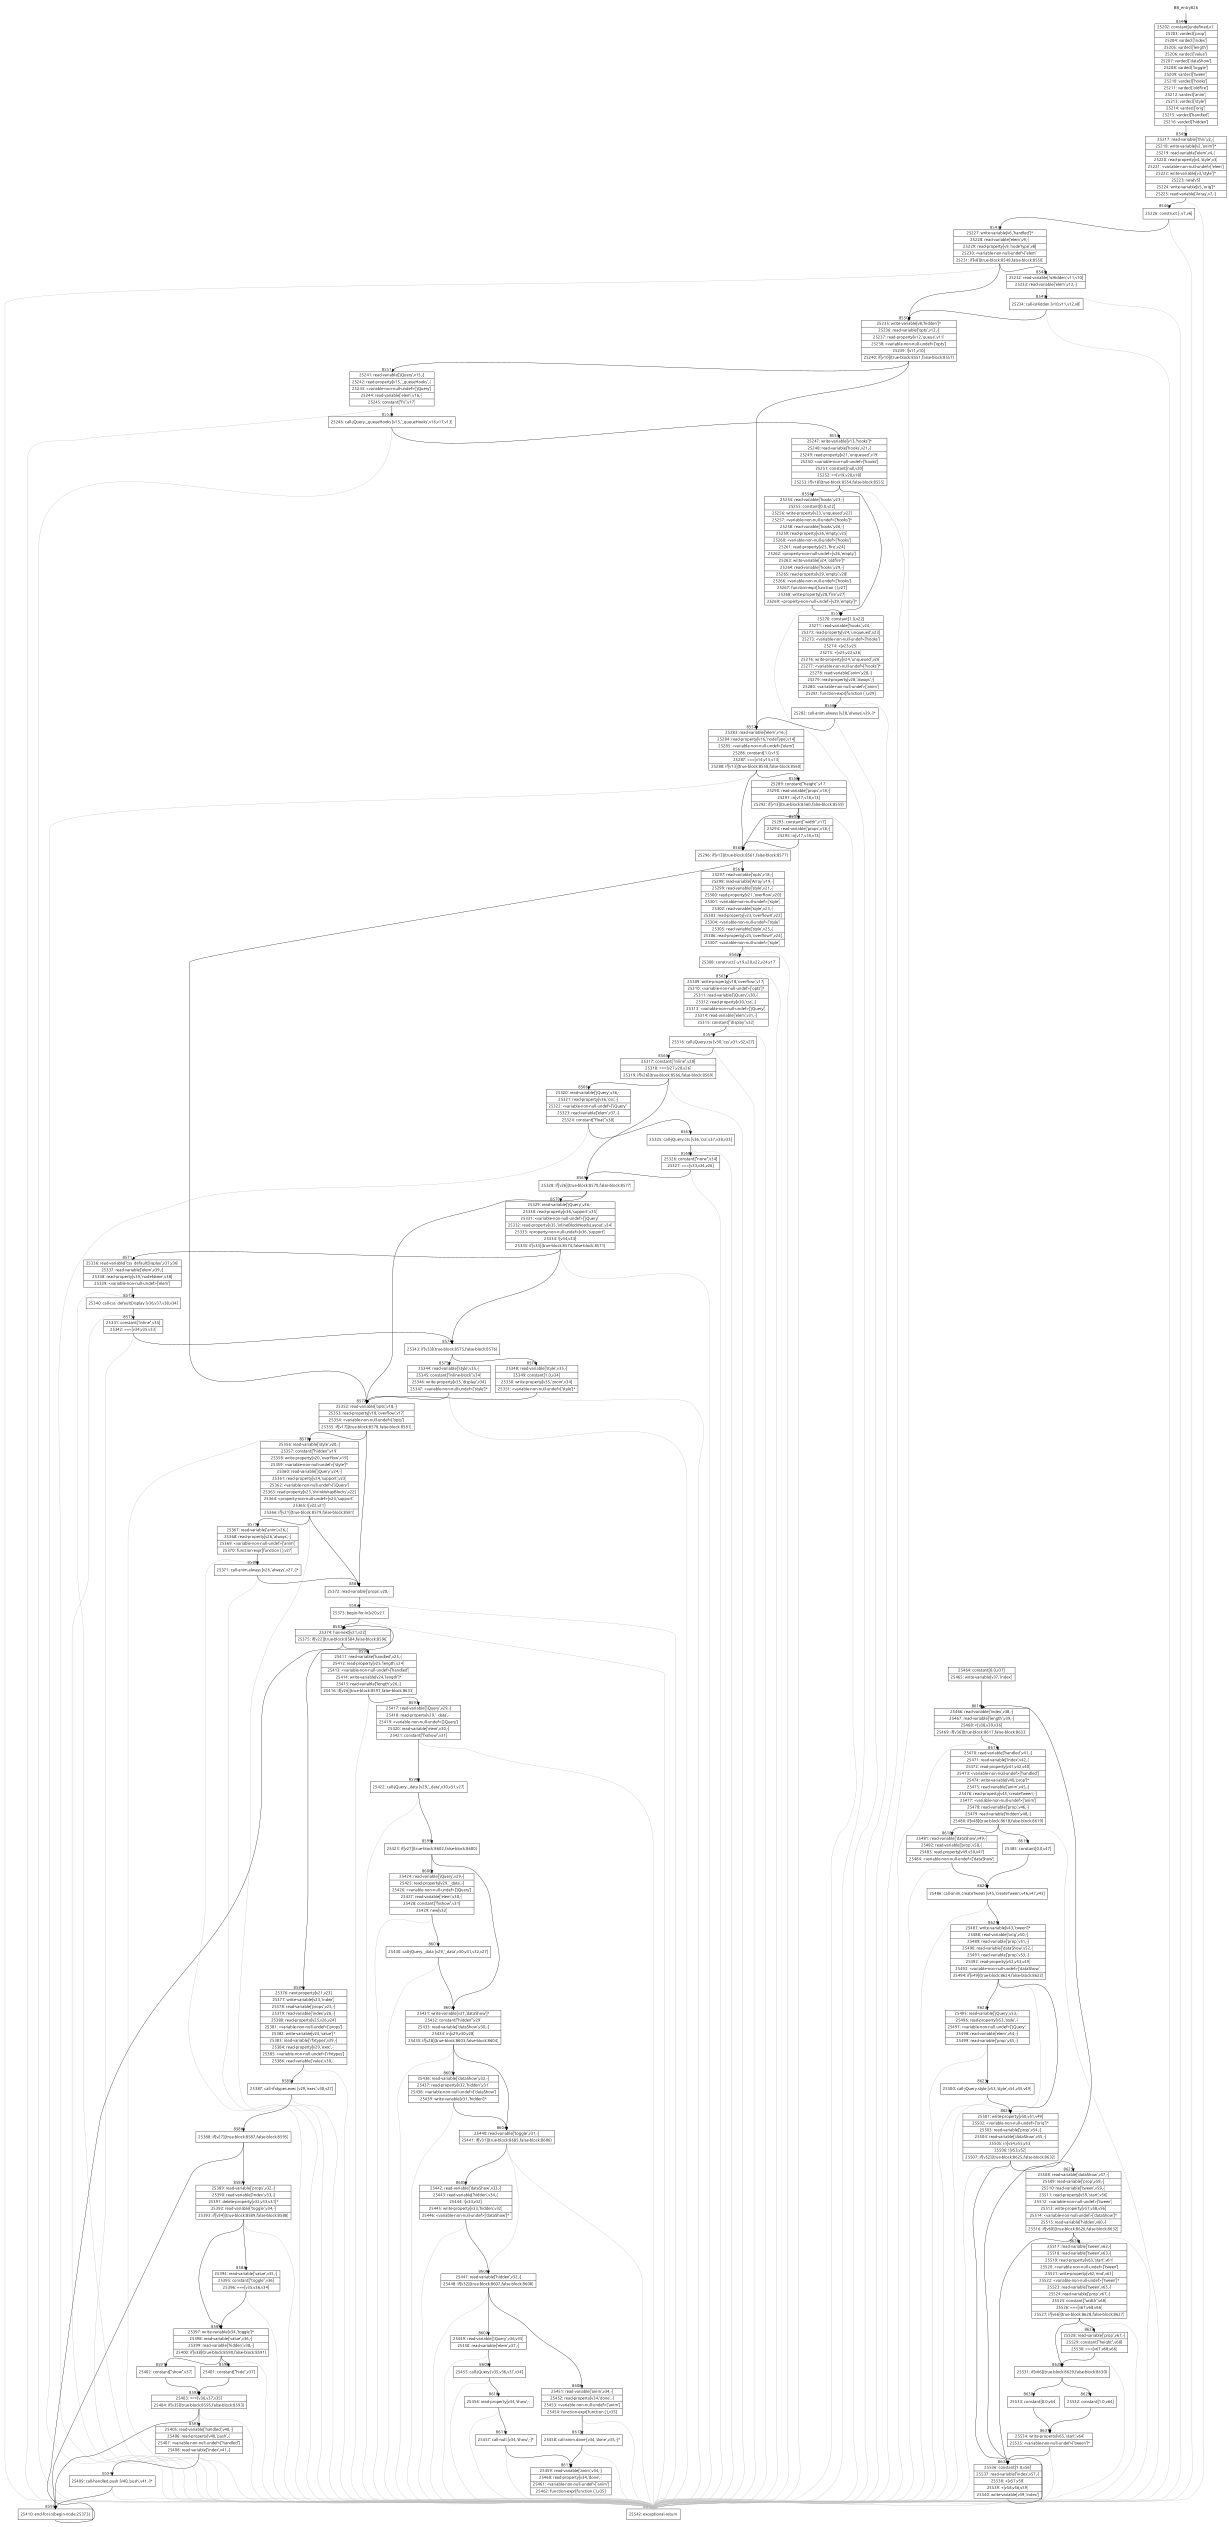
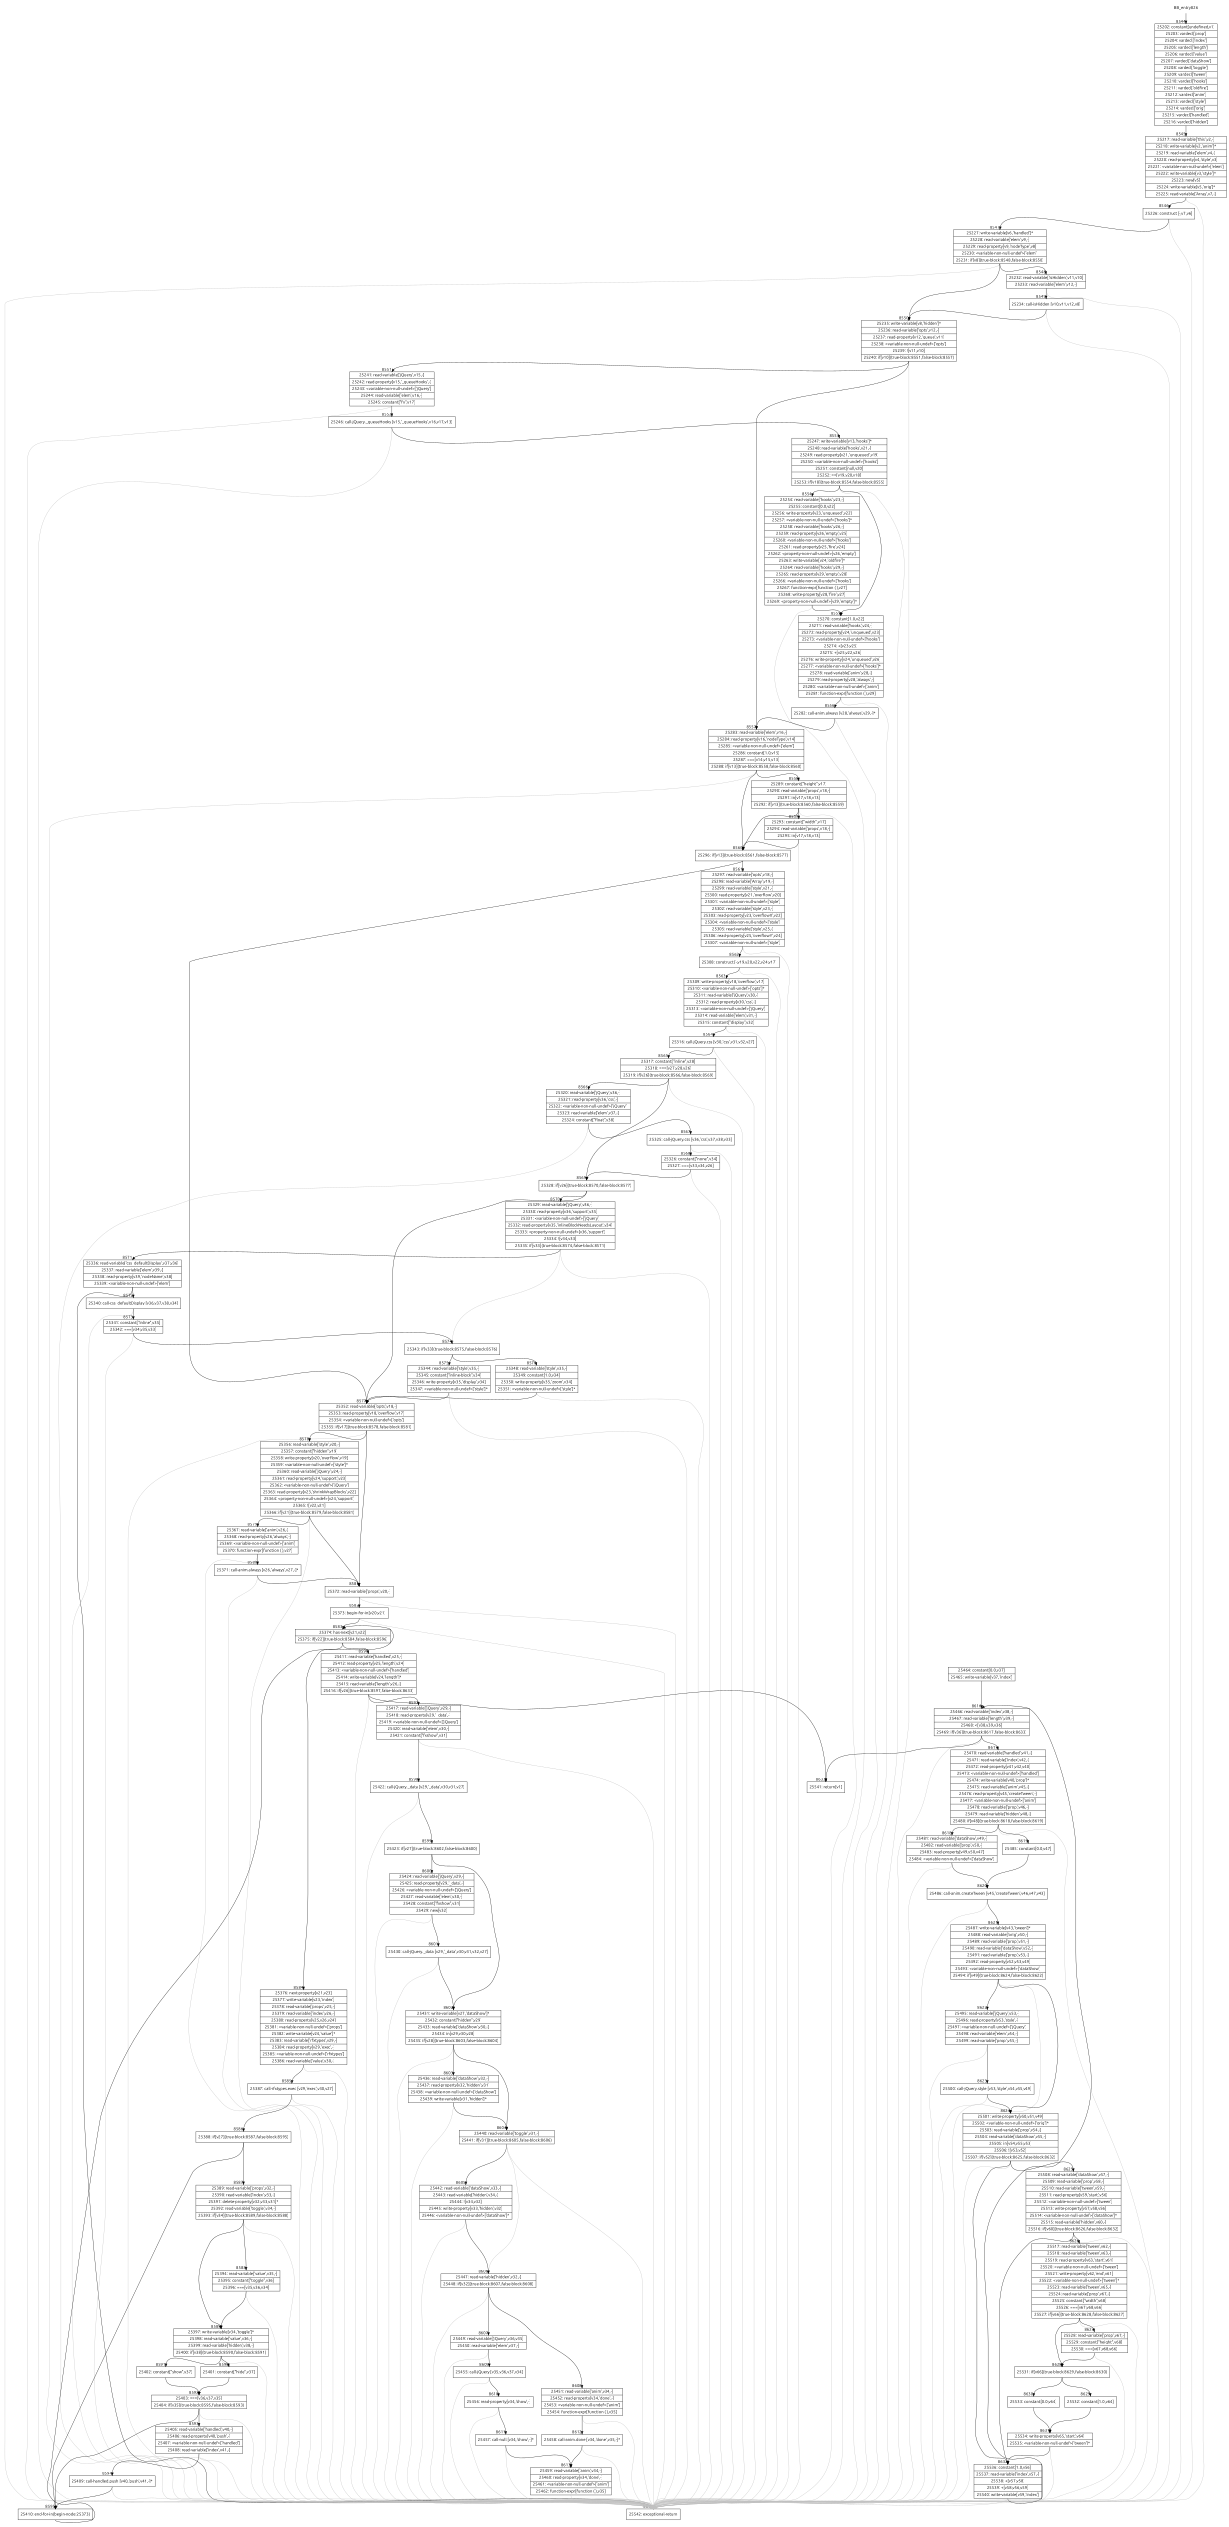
edge "25329: read-variable['jQuery',v36,-]" -> "25343: if[v33](true-block:8575,false-block:8576)": color black -> gray
node "25541: return[v1]": added
edge "25336: read-variable['css_defaultDisplay',v37,v36]" -> "25542: exceptional-return": color gray -> black
